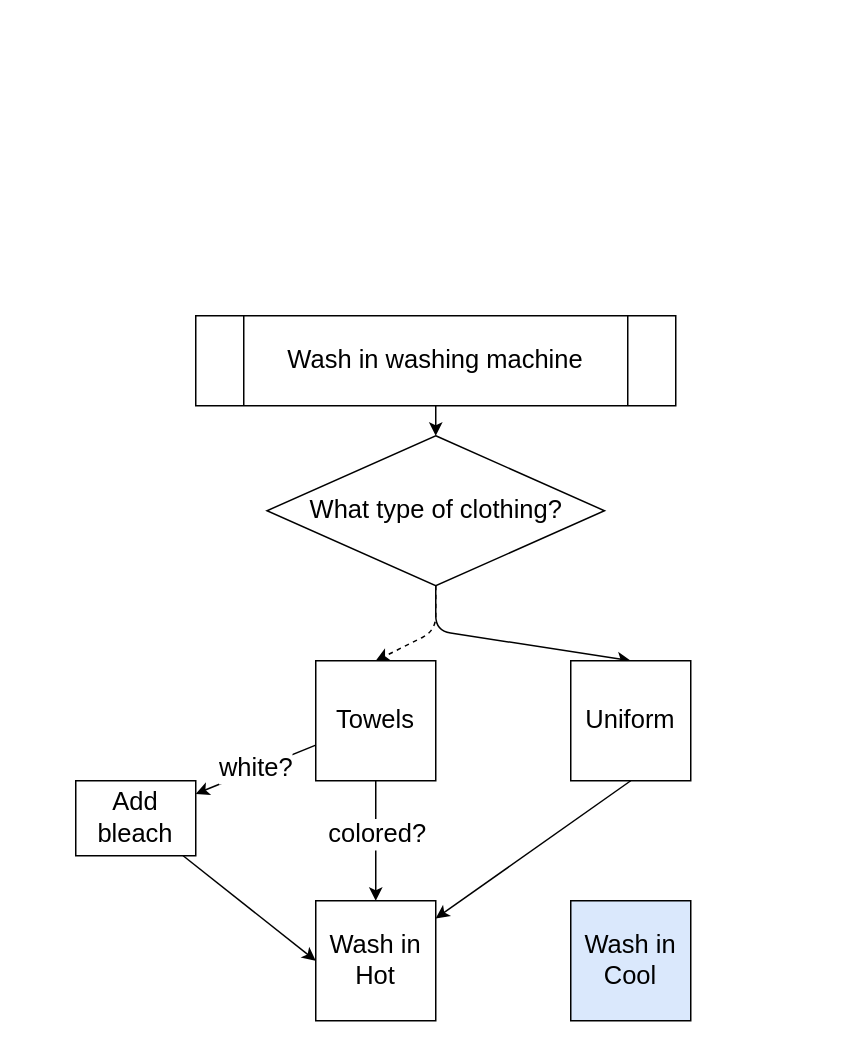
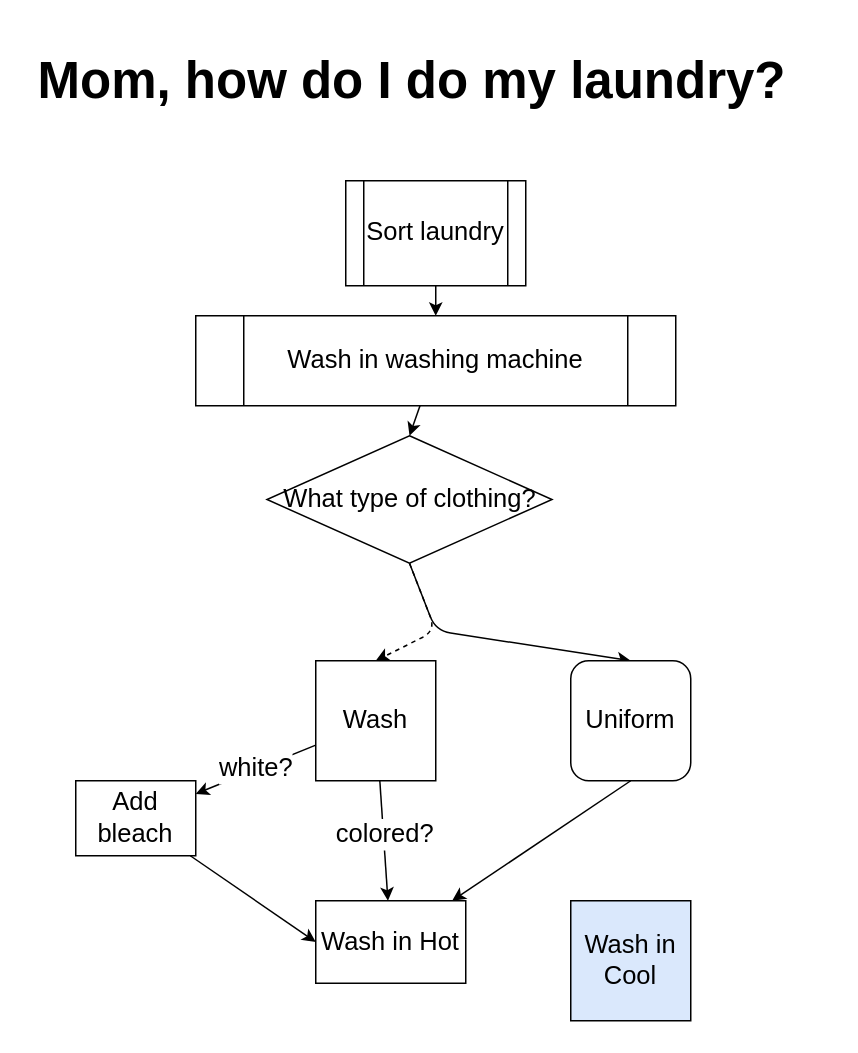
node "Mom, how do I do my laundry?": added
node "Sort laundry": added
edge "Sort laundry" -> "Wash in washing machine": added
node "What type of clothing?": size 338x150 -> 285x128
node "Towels": label "Towels" -> "Wash"
node "Uniform": shape rectangle -> rounded rectangle
node "Wash in Hot": size 120x120 -> 150x83
